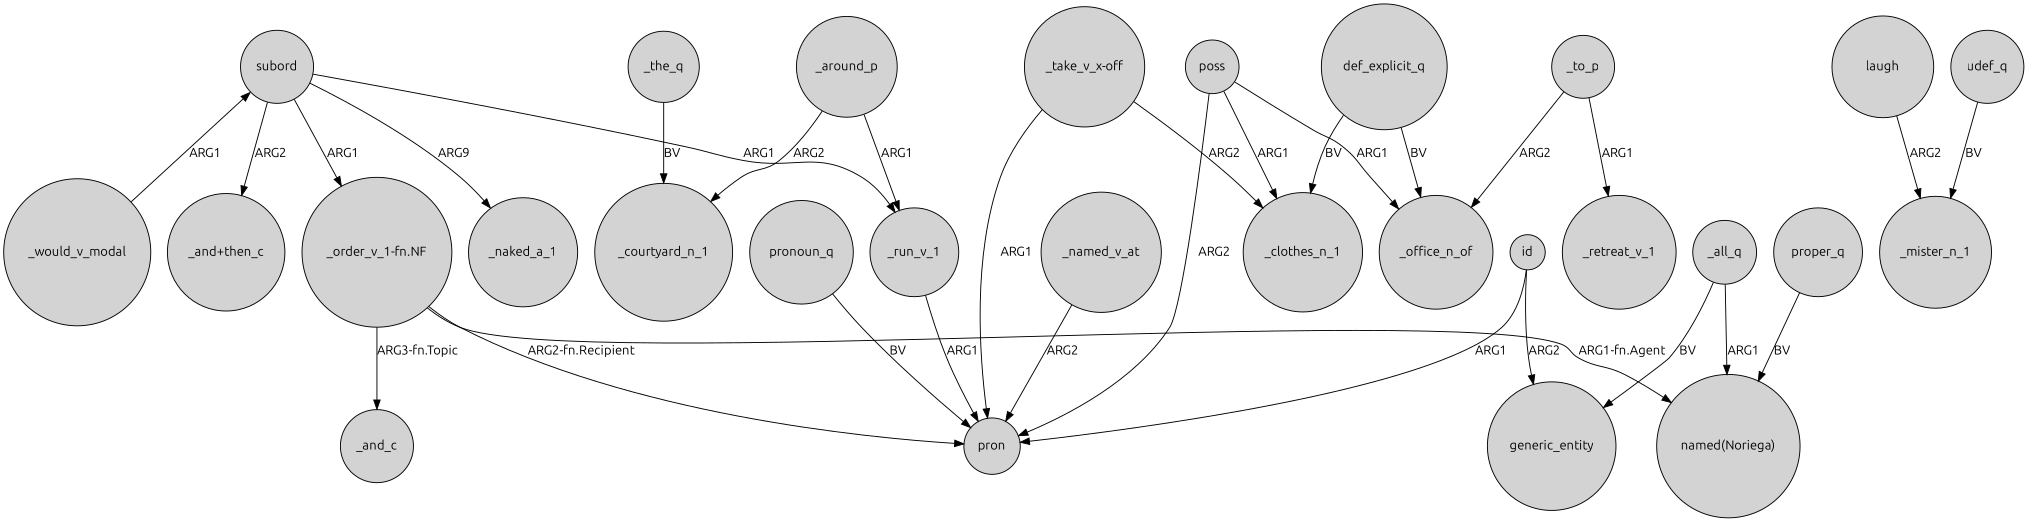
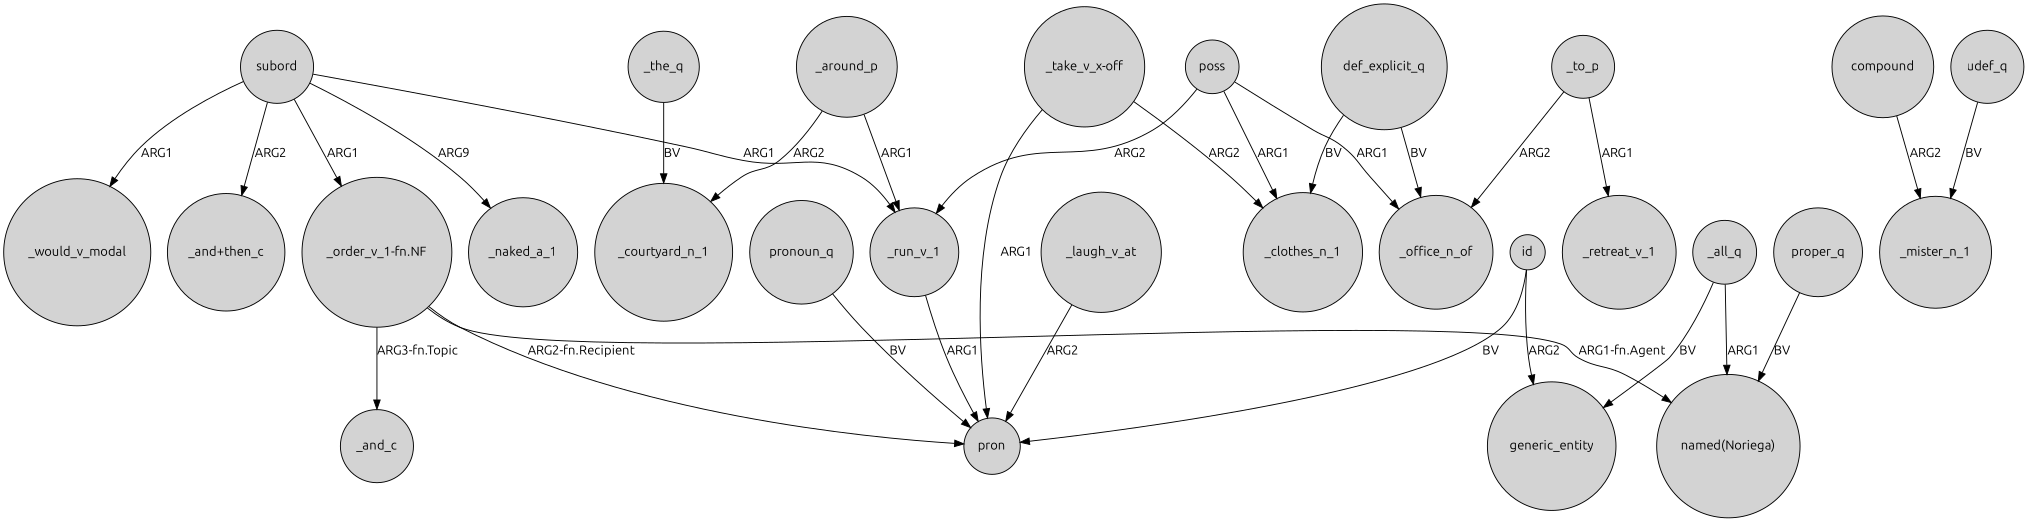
node "laugh": label "laugh" -> "compound"
edge "_would_v_modal" -> "subord": reversed
node "_named_v_at": label "_named_v_at" -> "_laugh_v_at"
edge "poss" -> "pron": now "poss" -> "_run_v_1"
edge "id" -> "pron": label "ARG1" -> "BV"
